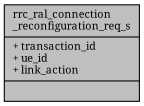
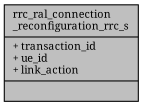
node "rrc_ral_connection": text "_reconfiguration_req_s" -> "_reconfiguration_rrc_s"
